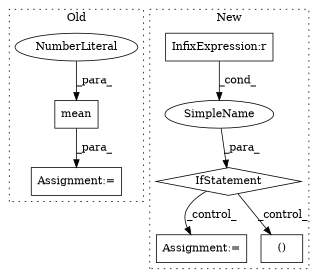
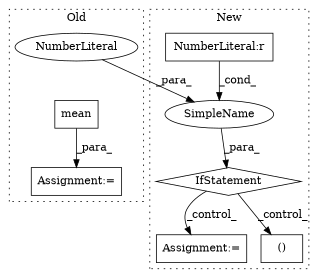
node "InfixExpression:r": label "InfixExpression:r" -> "NumberLiteral:r"
edge "NumberLiteral" -> "mean": now "NumberLiteral" -> "SimpleName"
